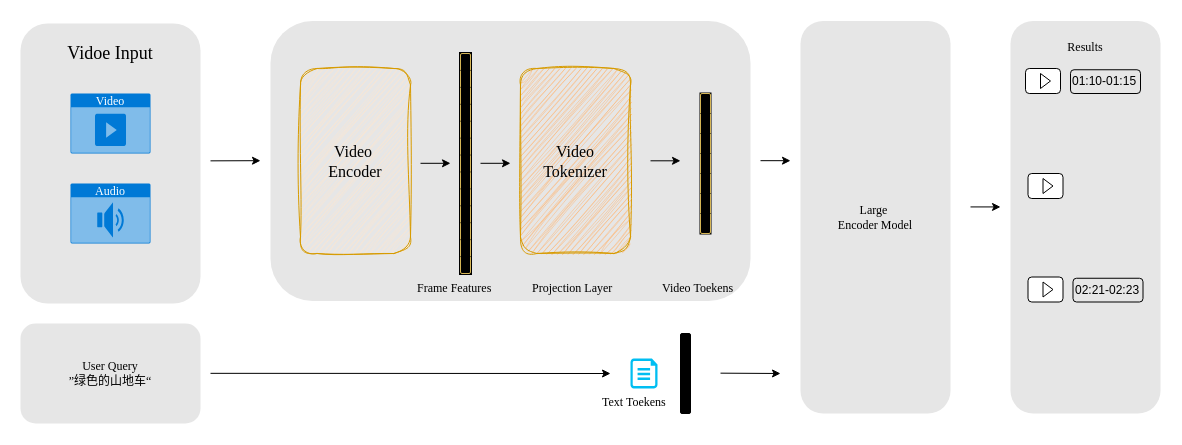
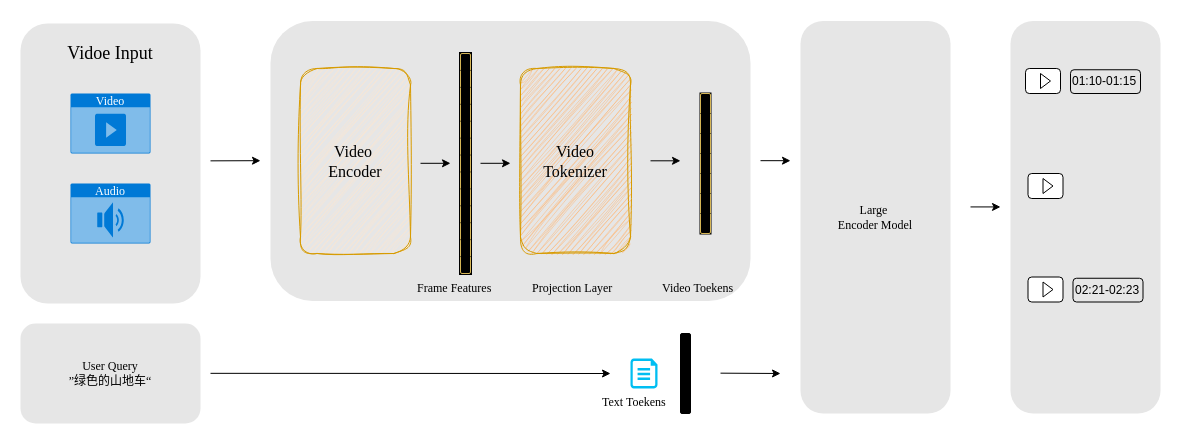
node "Results": removed
